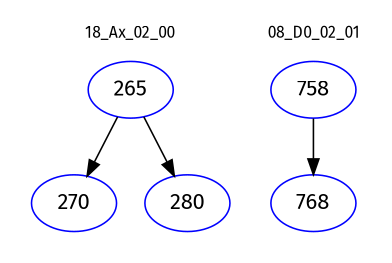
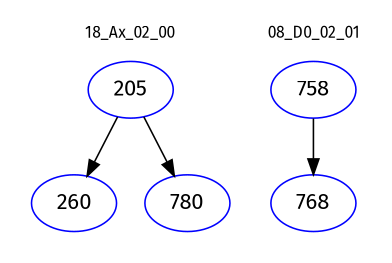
node "265": label "265" -> "205"
node "270": label "270" -> "260"
node "280": label "280" -> "780"
